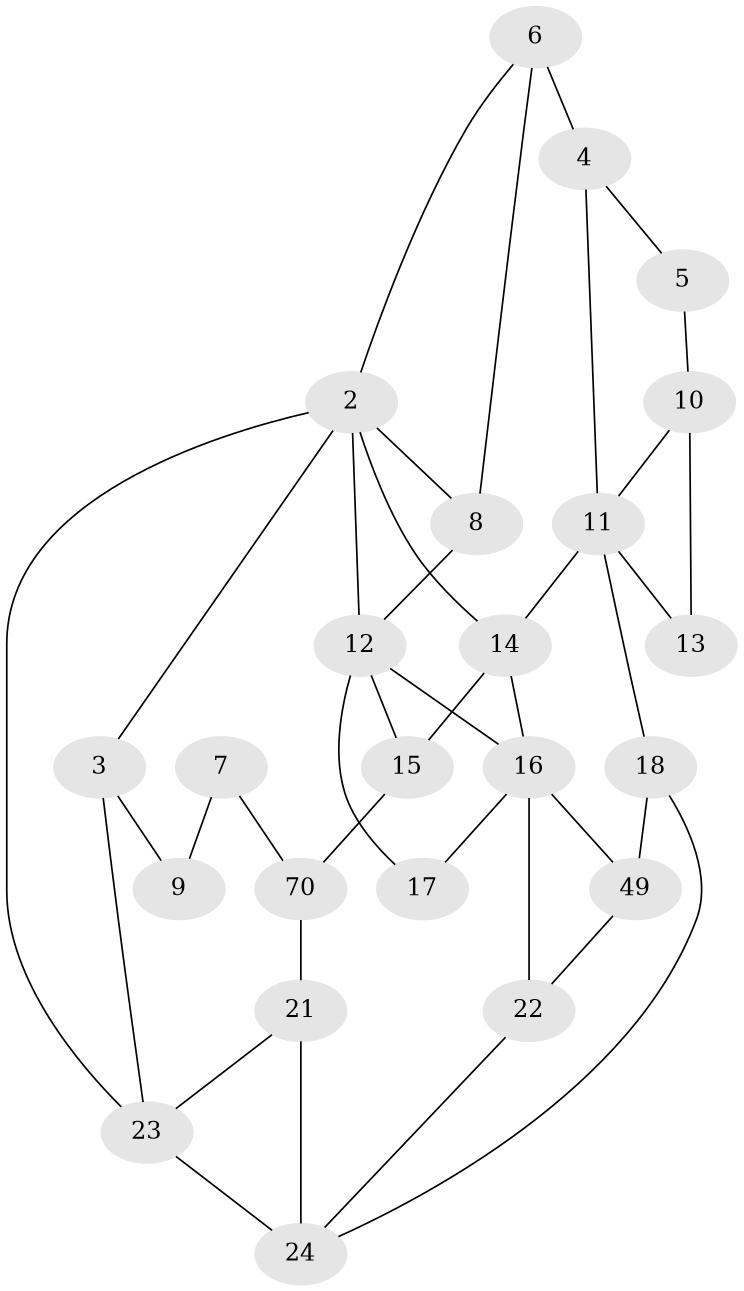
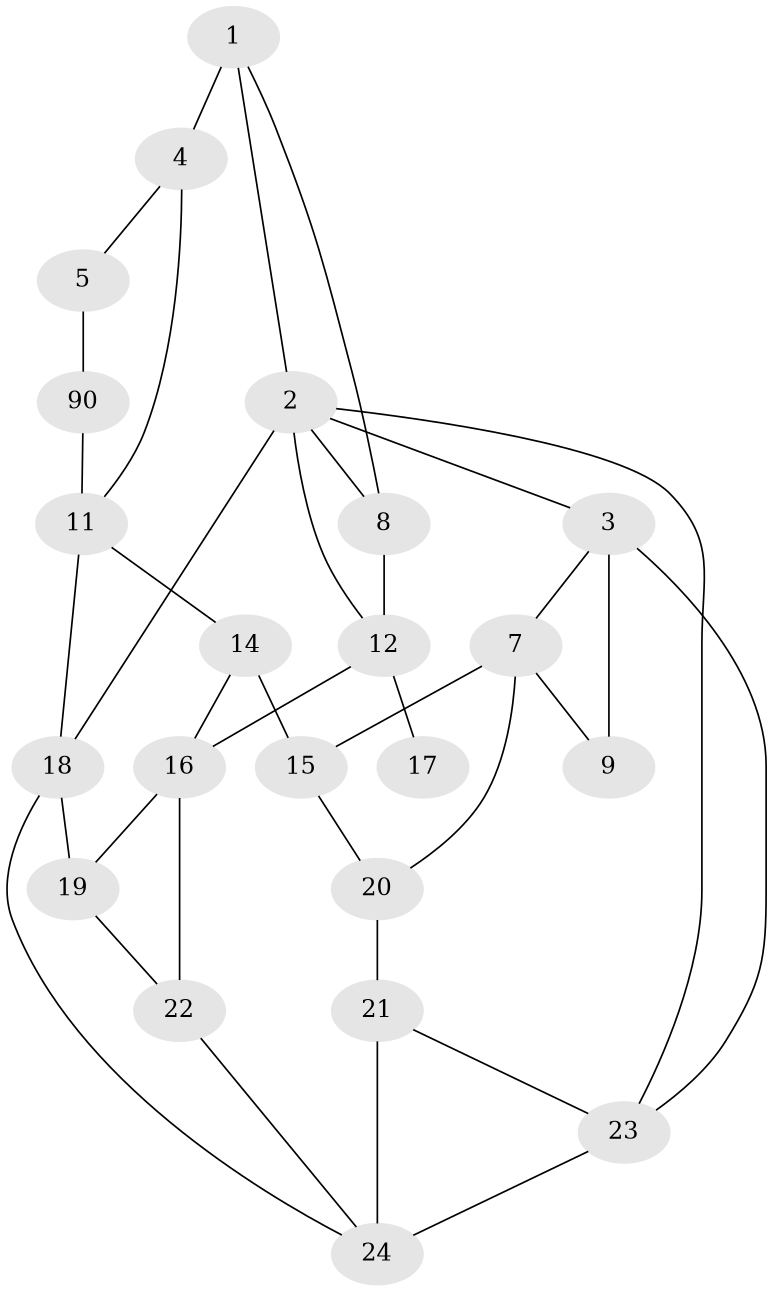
node "6": label "6" -> "1"
node "10": label "10" -> "90"
edge "2" -- "14": now "2" -- "18"
edge "3" -- "7": added
node "13": removed
edge "12" -- "15": now "7" -- "15"
edge "16" -- "17": removed
node "70": label "70" -> "20"
node "49": label "49" -> "19"
